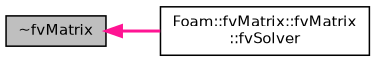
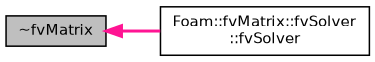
node "Foam::fvMatrix::fvMatrix ::fvSolver": label "Foam::fvMatrix::fvMatrix ::fvSolver" -> "Foam::fvMatrix::fvSolver ::fvSolver"
